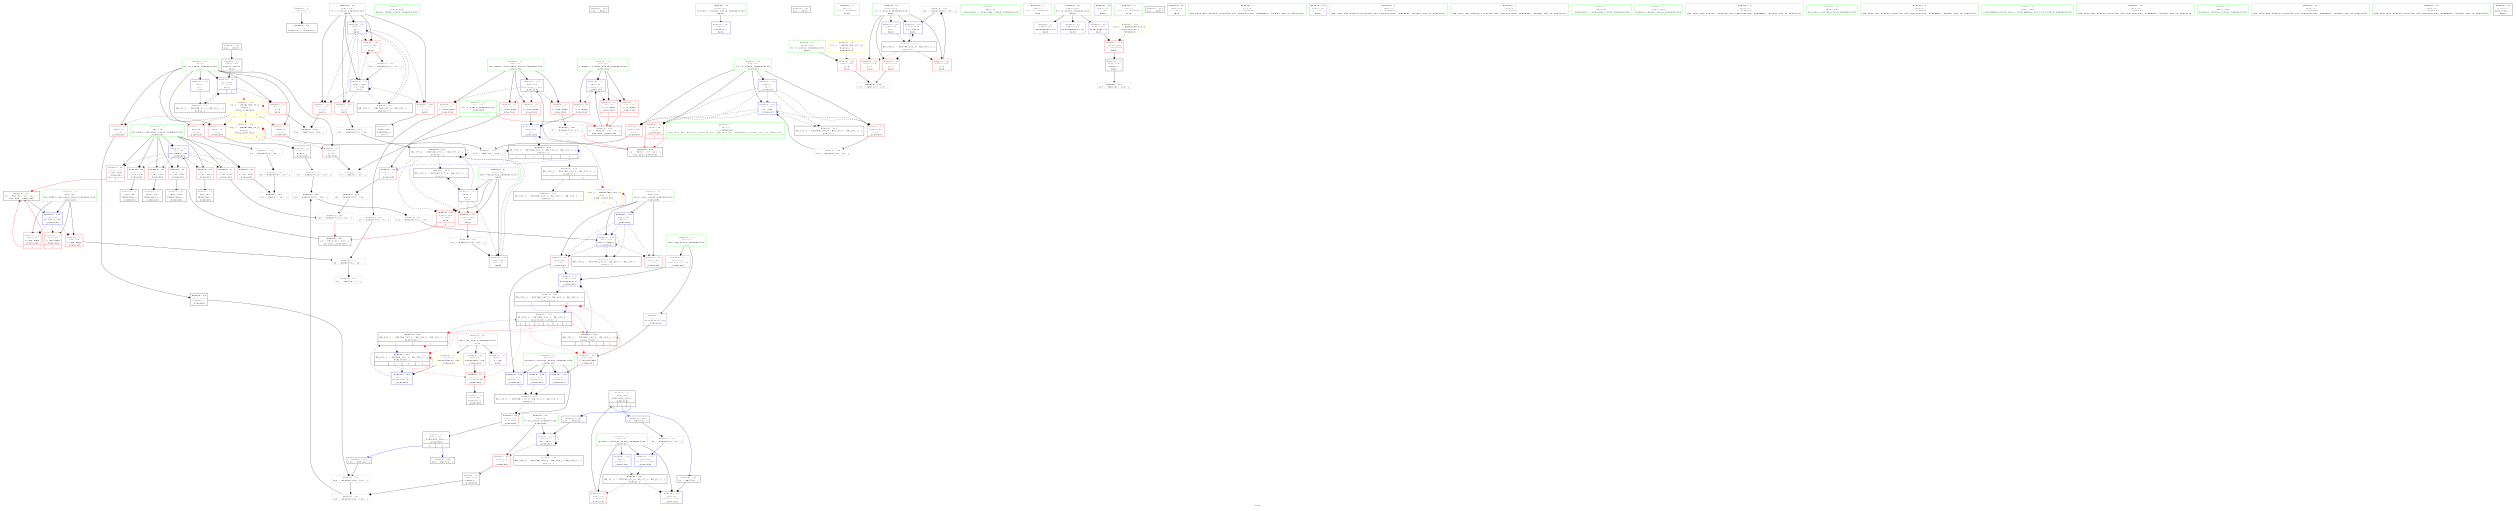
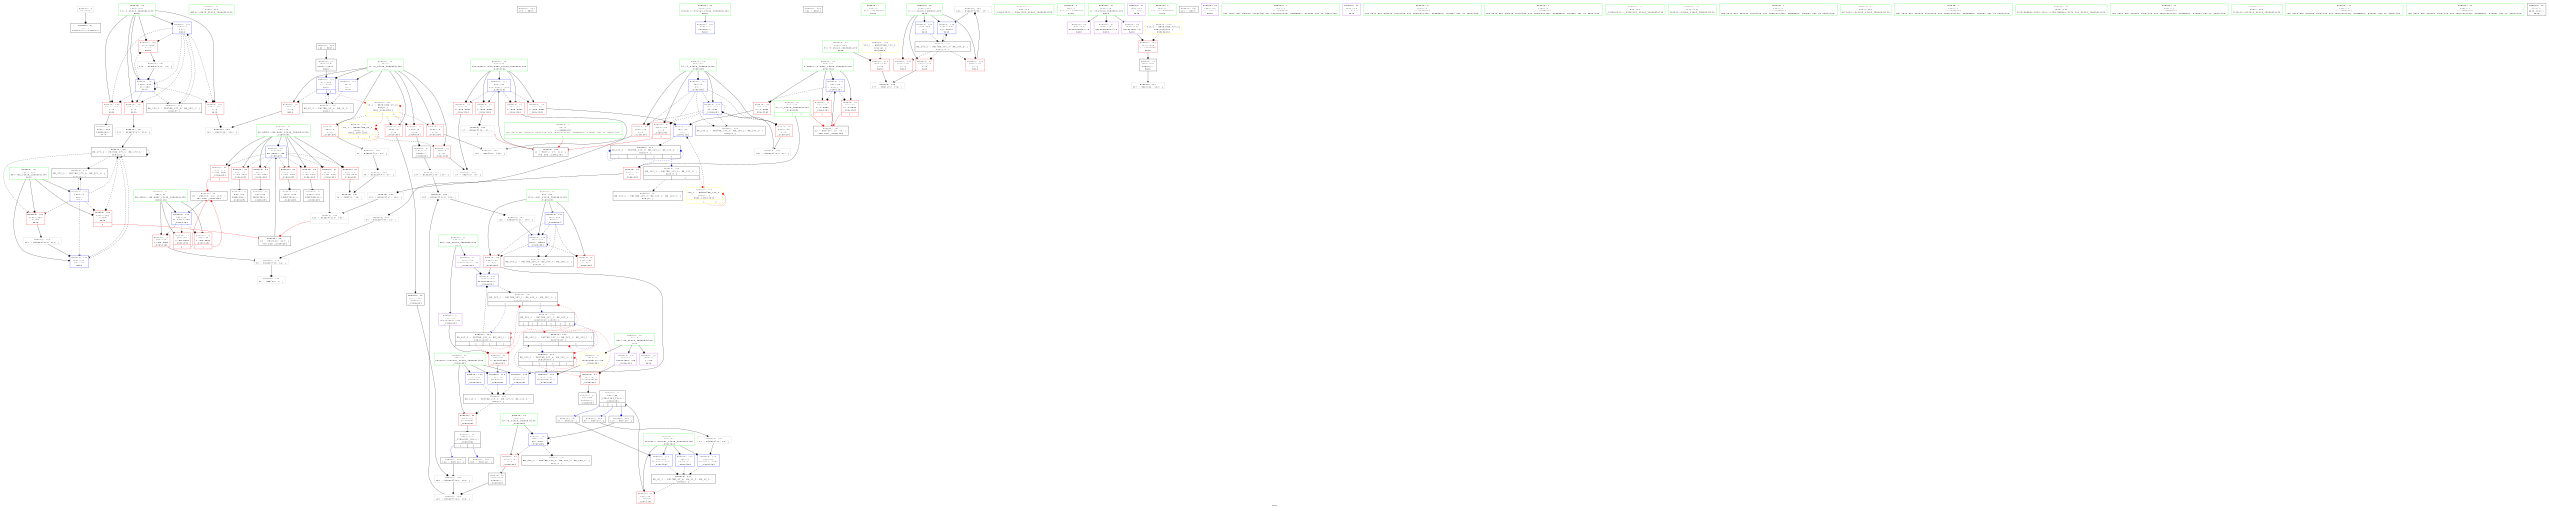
edge "NodeID: 215" -> "NodeID: 114": reversed
